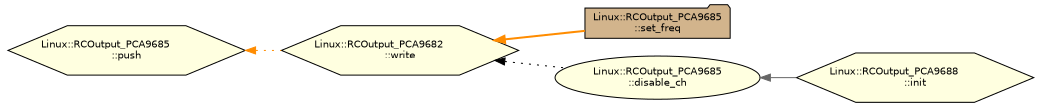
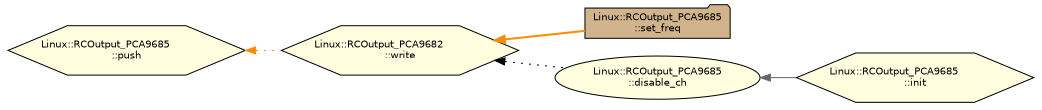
node "Linux::RCOutput_PCA9688 ::init": label "Linux::RCOutput_PCA9688 ::init" -> "Linux::RCOutput_PCA9685 ::init"
